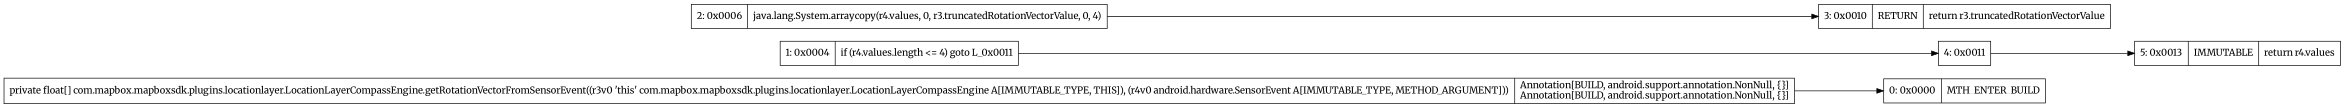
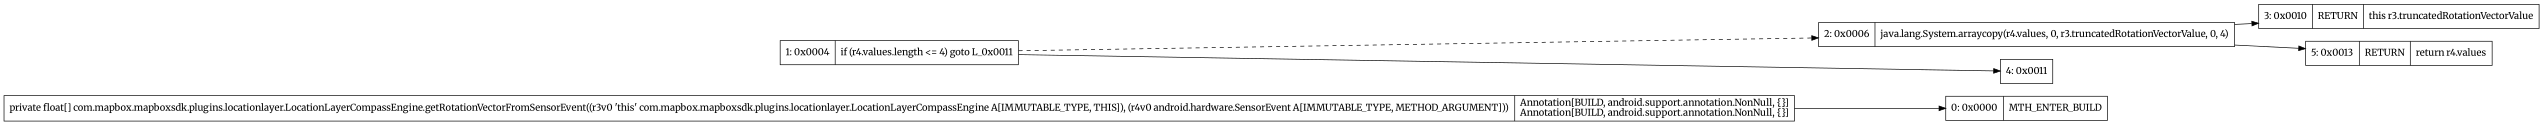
node "3: 0x0010": text "return r3.truncatedRotationVectorValue" -> "this r3.truncatedRotationVectorValue"
edge "1: 0x0004" -> "2: 0x0006": added
edge "4: 0x0011" -> "5: 0x0013": now "2: 0x0006" -> "5: 0x0013"
node "5: 0x0013": text "IMMUTABLE" -> "RETURN"
